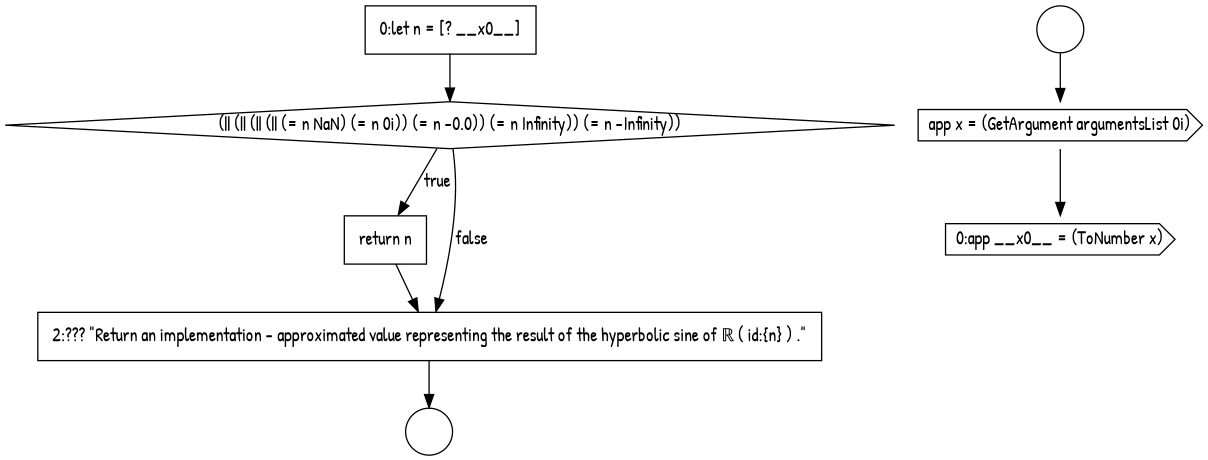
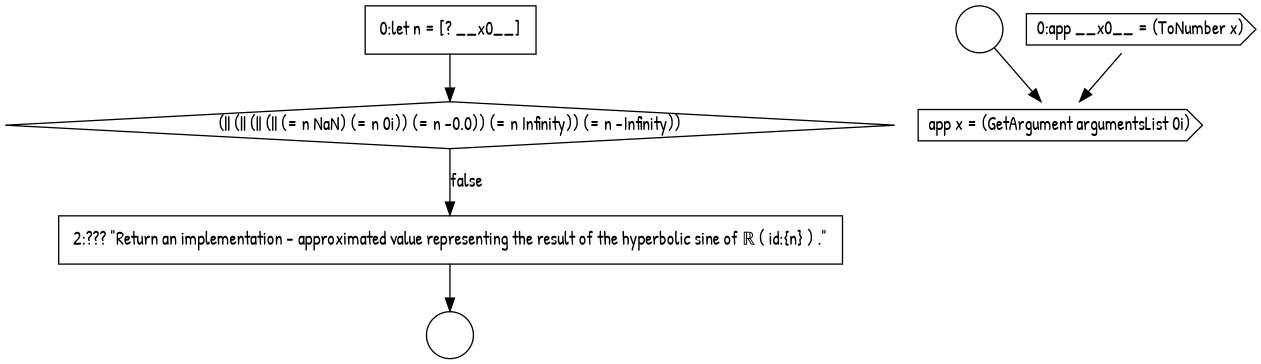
edge "app x = (GetArgument argumentsList 0i)" -> "0:app __x0__ = (ToNumber x)": reversed
node "return n": removed
